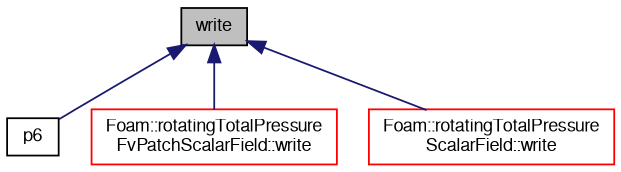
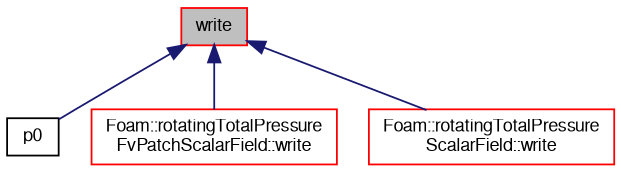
node "write": color black -> red
node "p6": label "p6" -> "p0"
